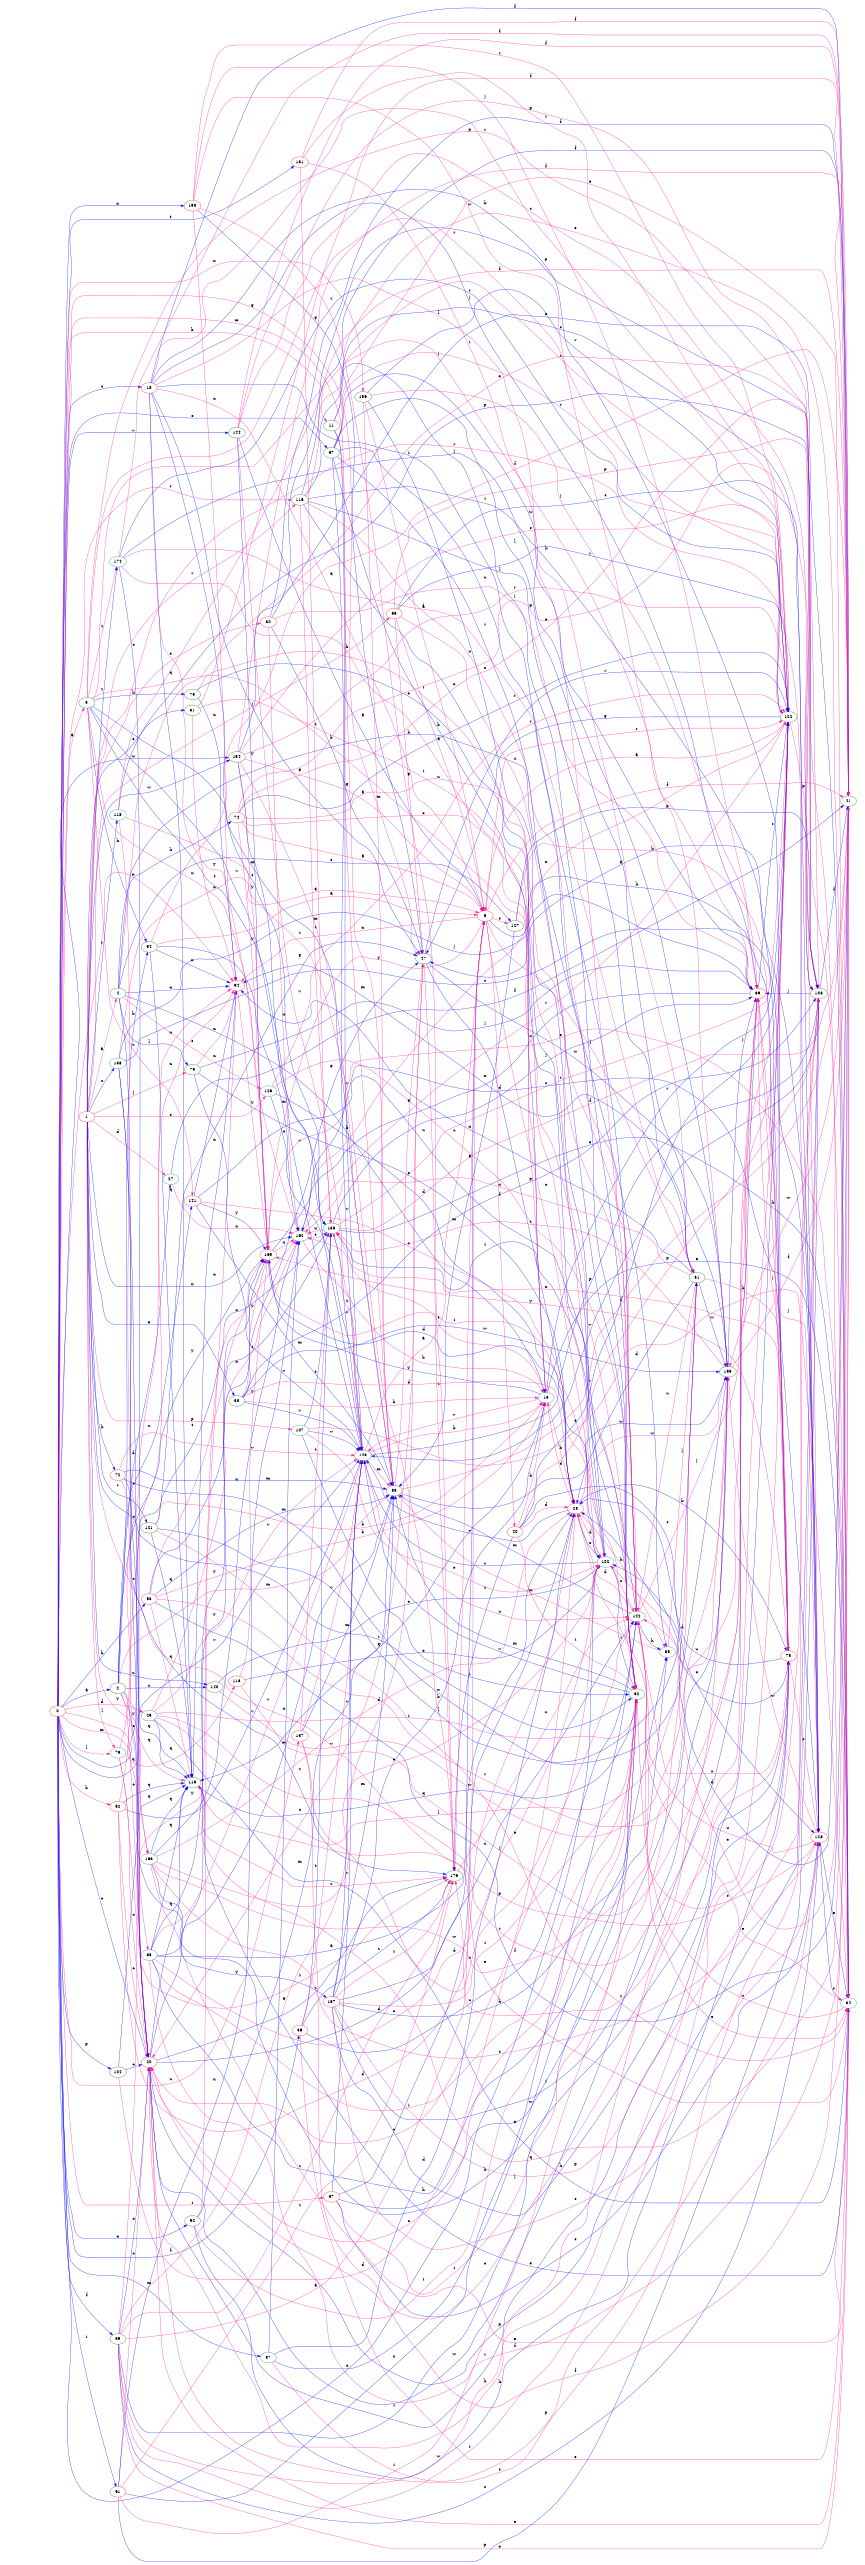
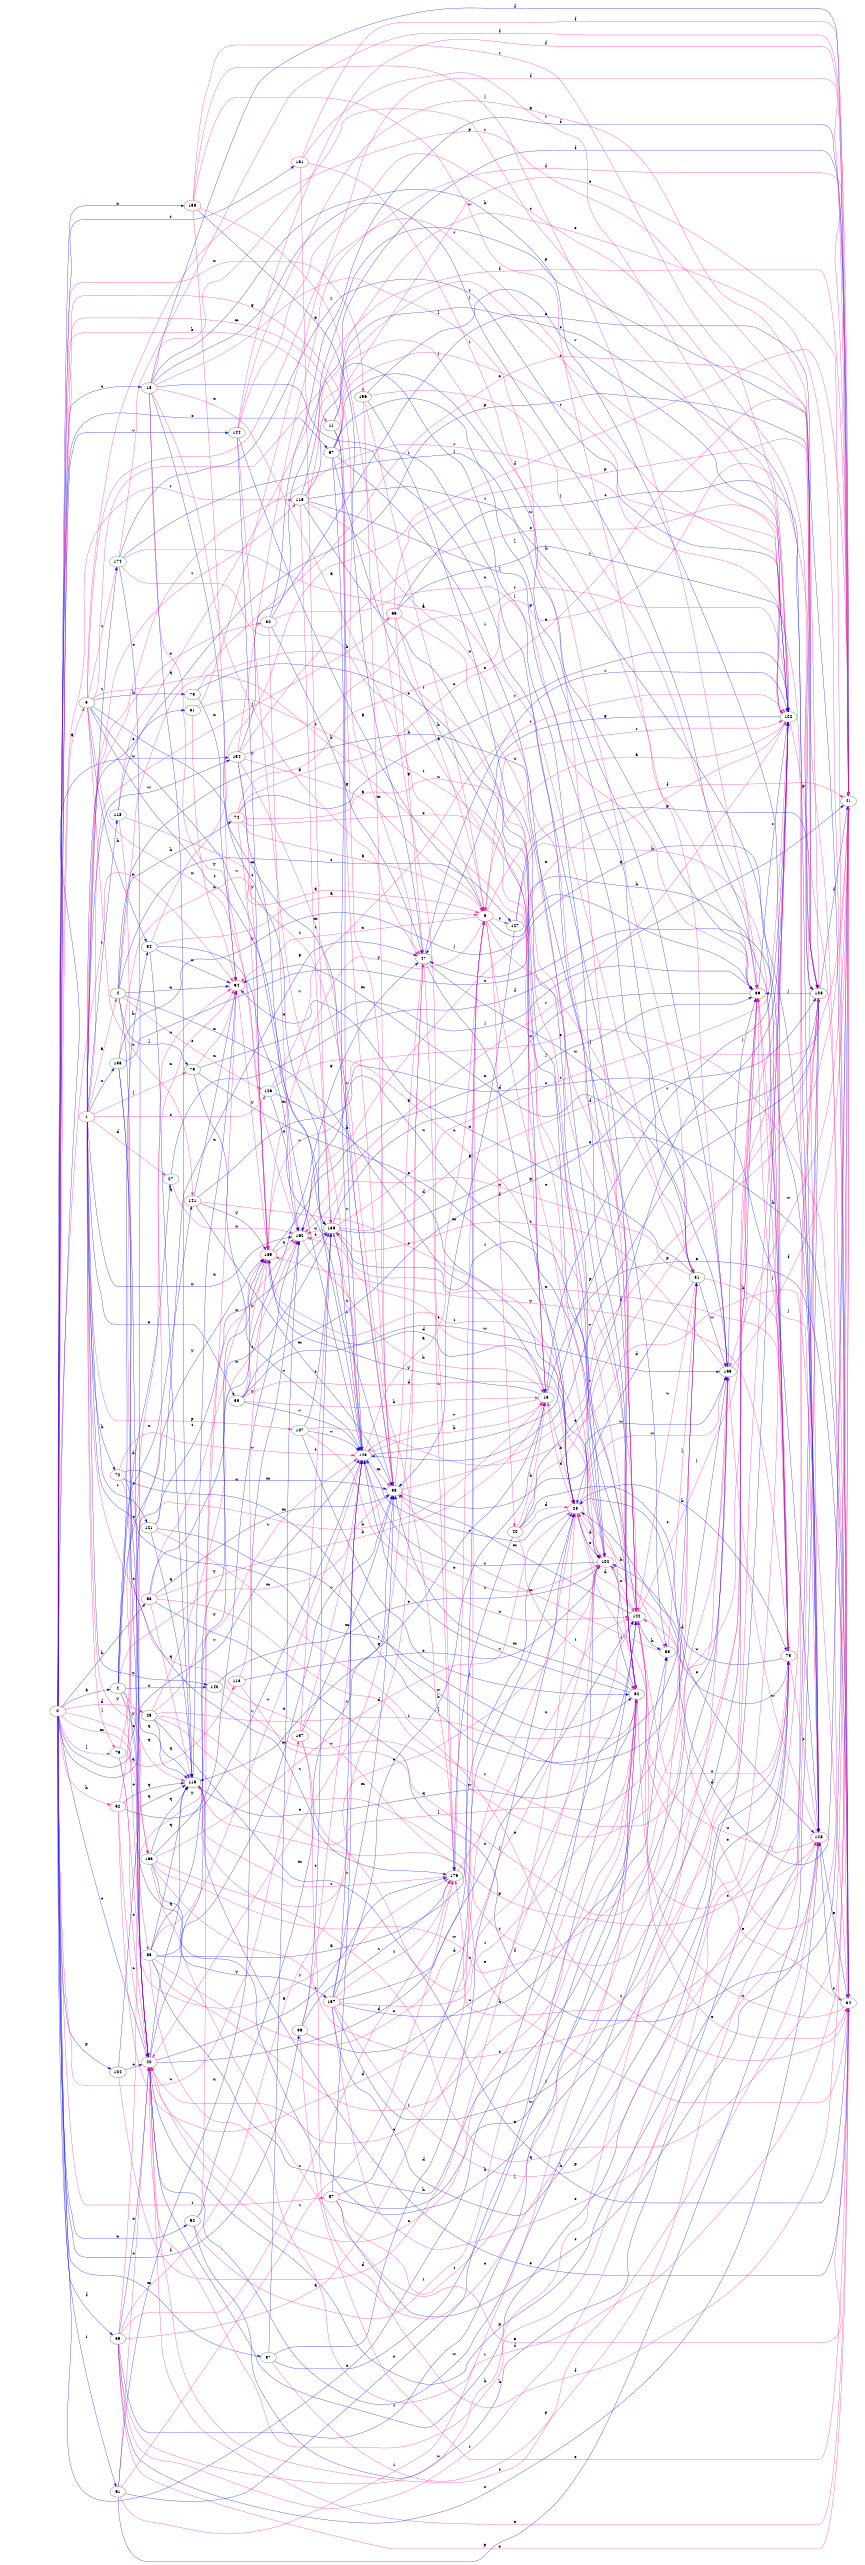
edge "18" -> "47": color blue -> deeppink
